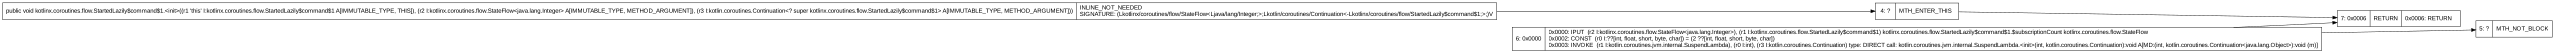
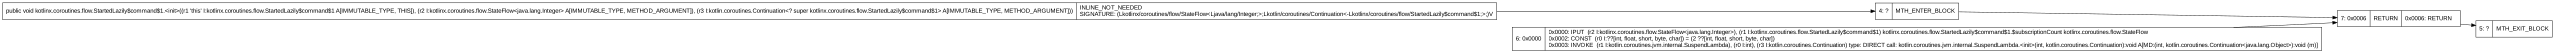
node "4: ?": text "MTH_ENTER_THIS" -> "MTH_ENTER_BLOCK"
node "5: ?": text "MTH_NOT_BLOCK" -> "MTH_EXIT_BLOCK"
edge "6: 0x0000" -> "5: ?": now "7: 0x0006" -> "5: ?"
